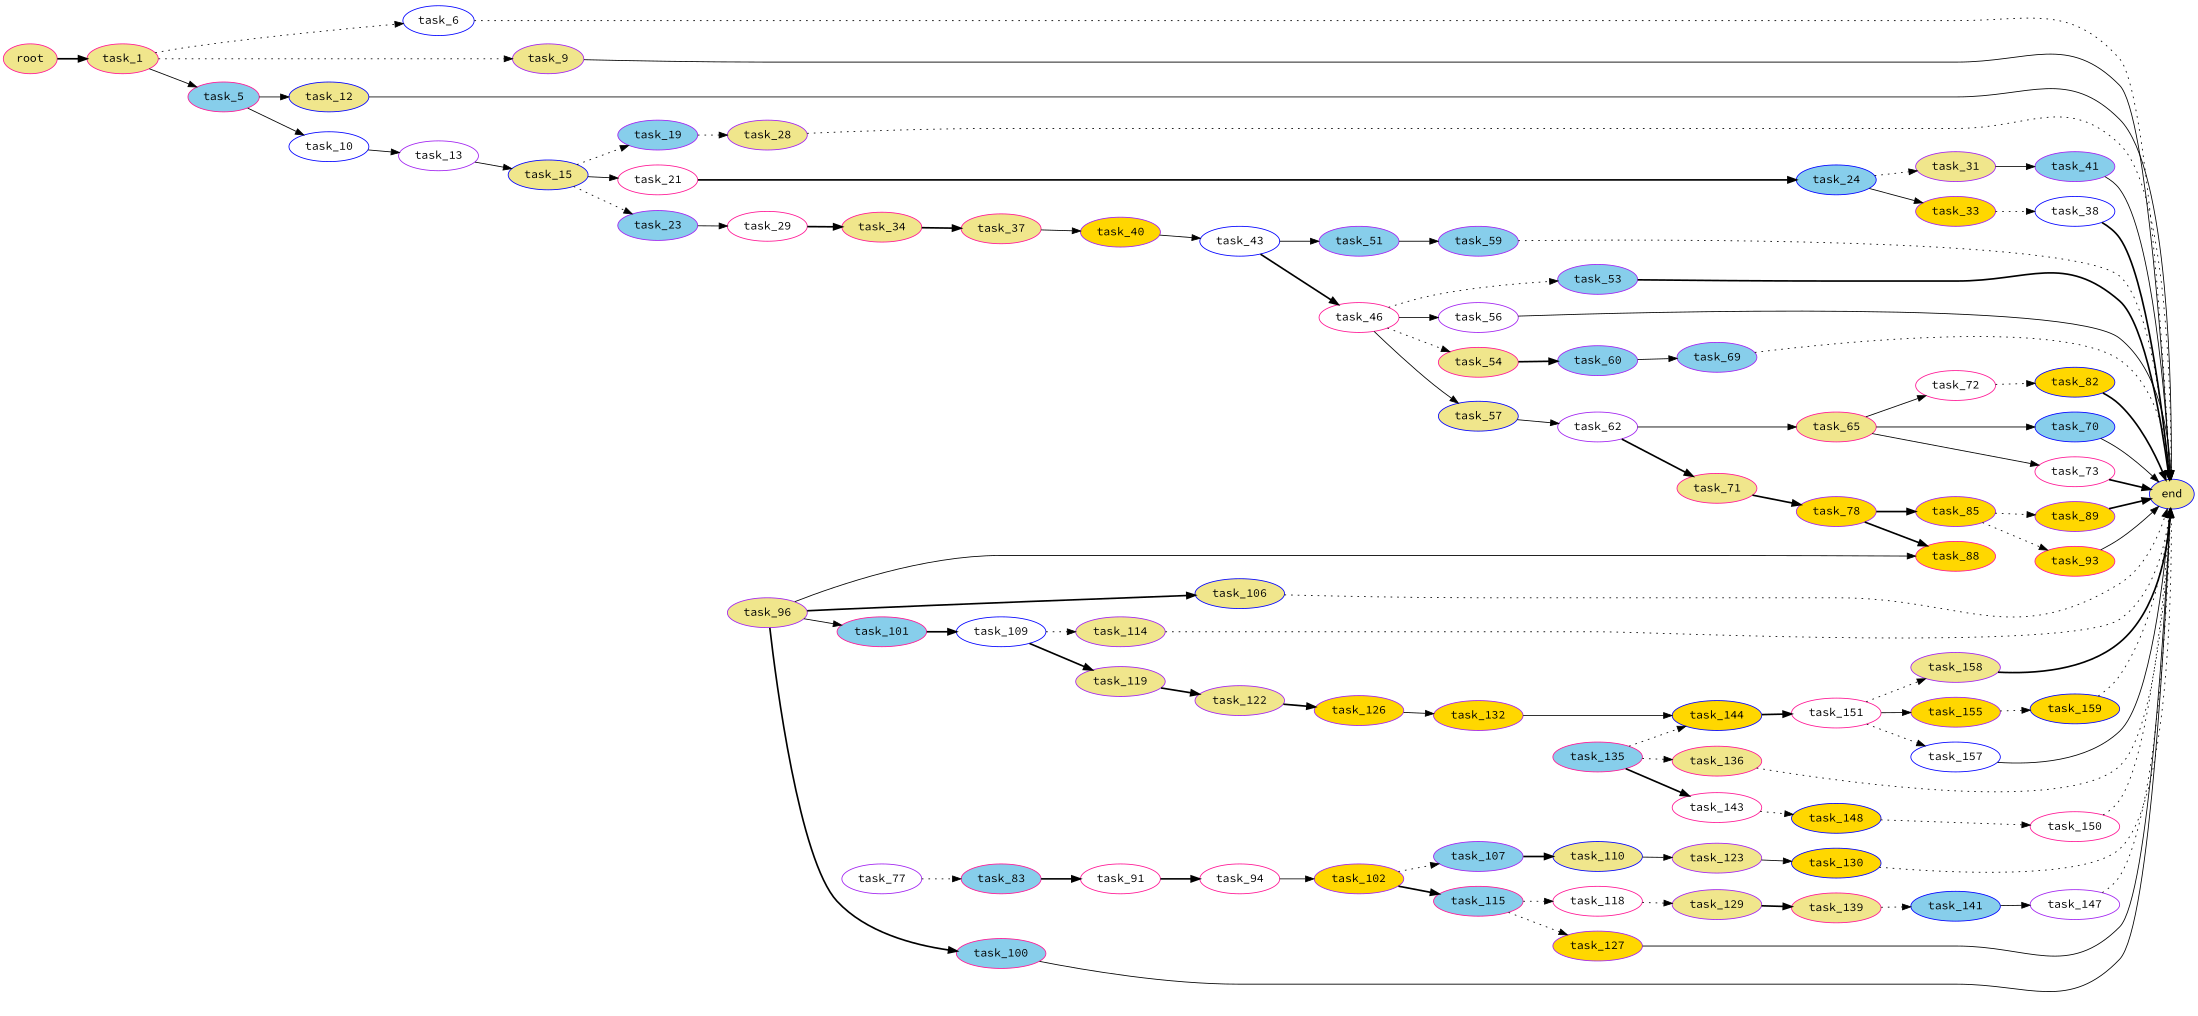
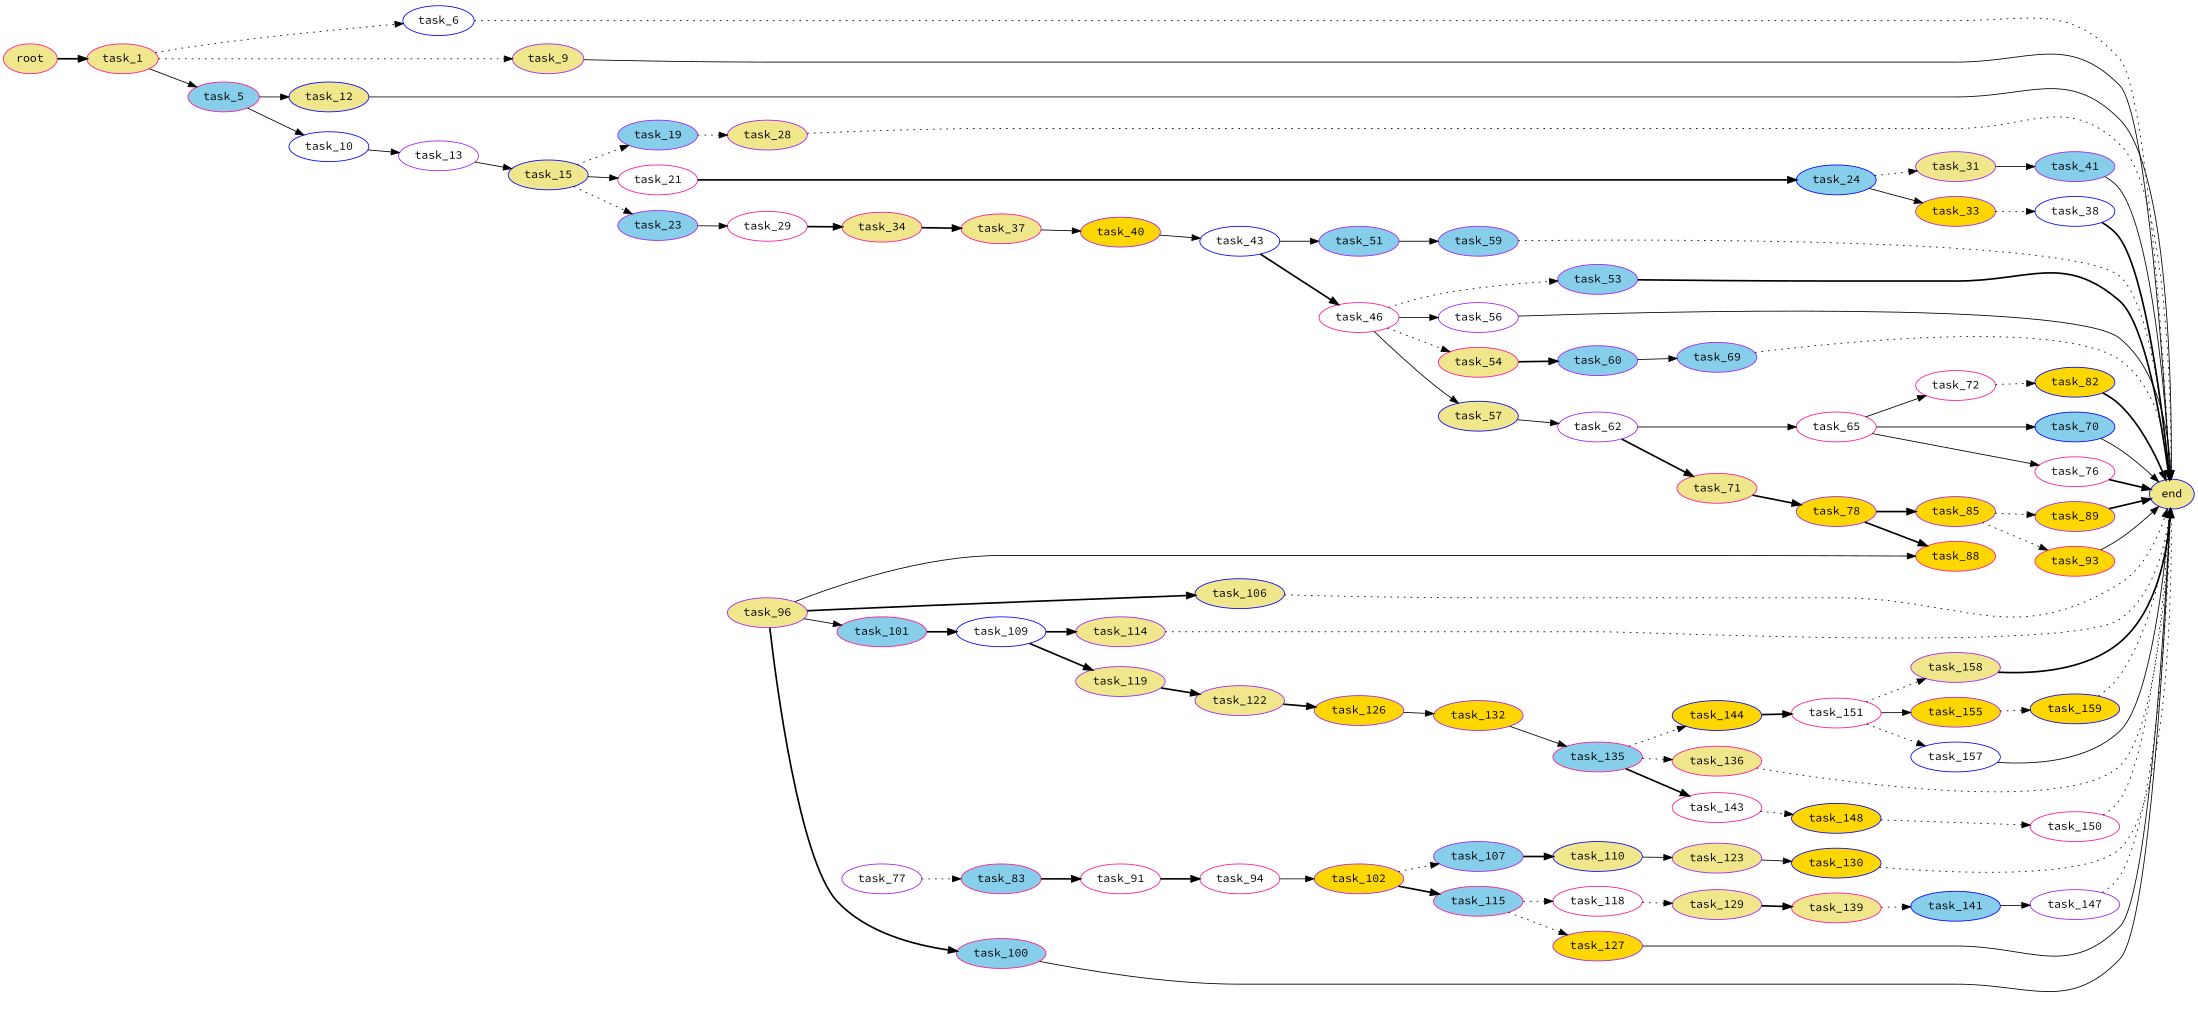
node "task_65": fillcolor khaki -> white
node "task_73": label "task_73" -> "task_76"
edge "task_109" -> "task_114": style dotted -> bold
edge "task_132" -> "task_144": now "task_132" -> "task_135"
